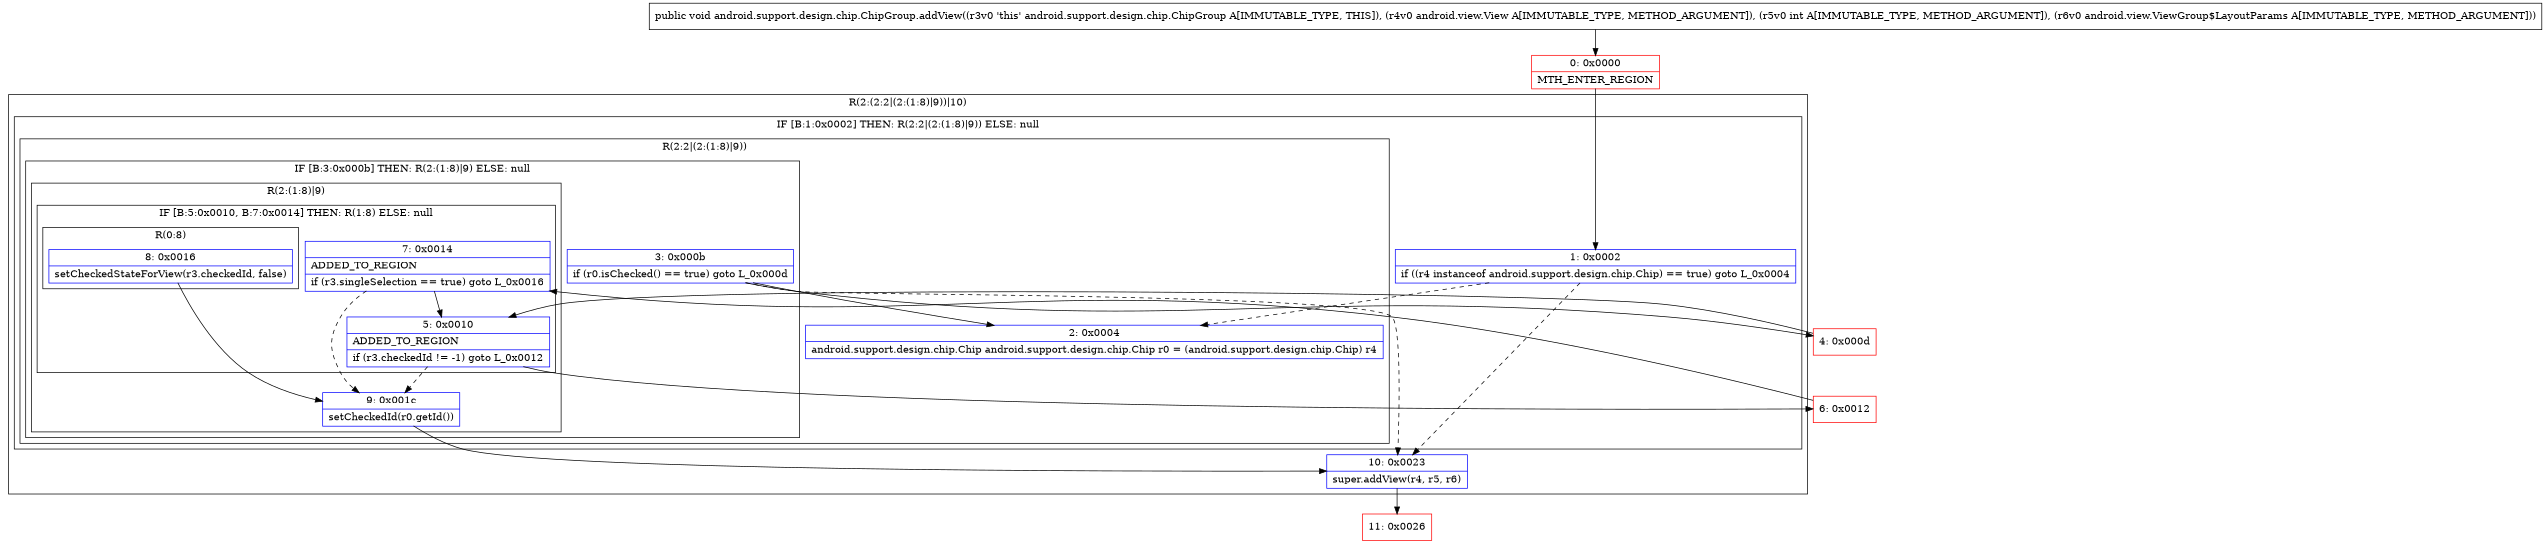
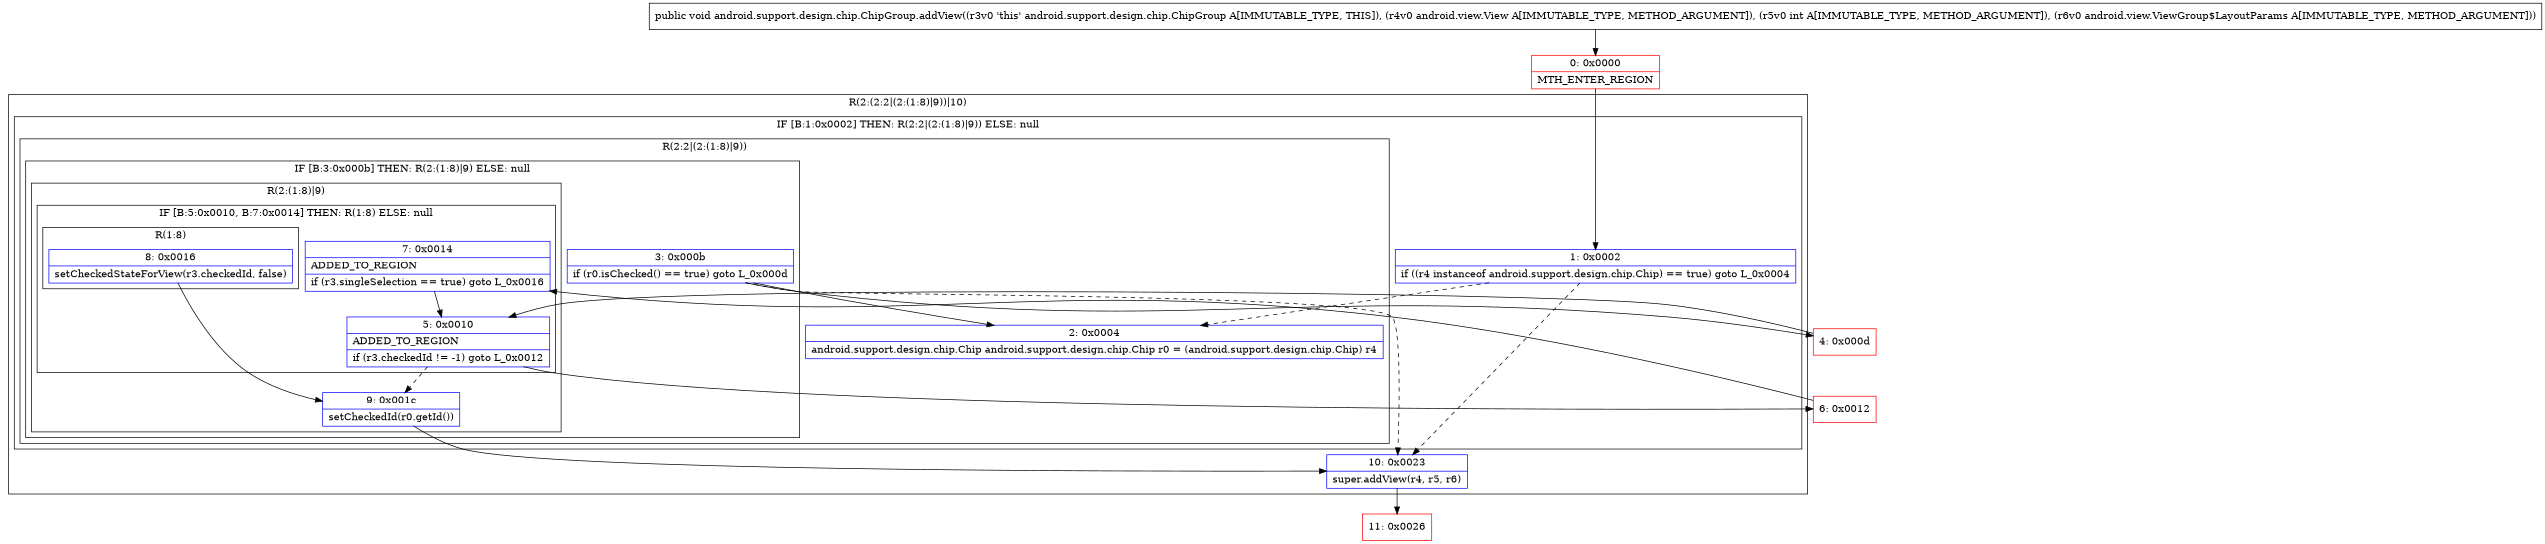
cluster "R(0:8)": label "R(0:8)" -> "R(1:8)"
edge "7: 0x0014" -> "9: 0x001c": removed
